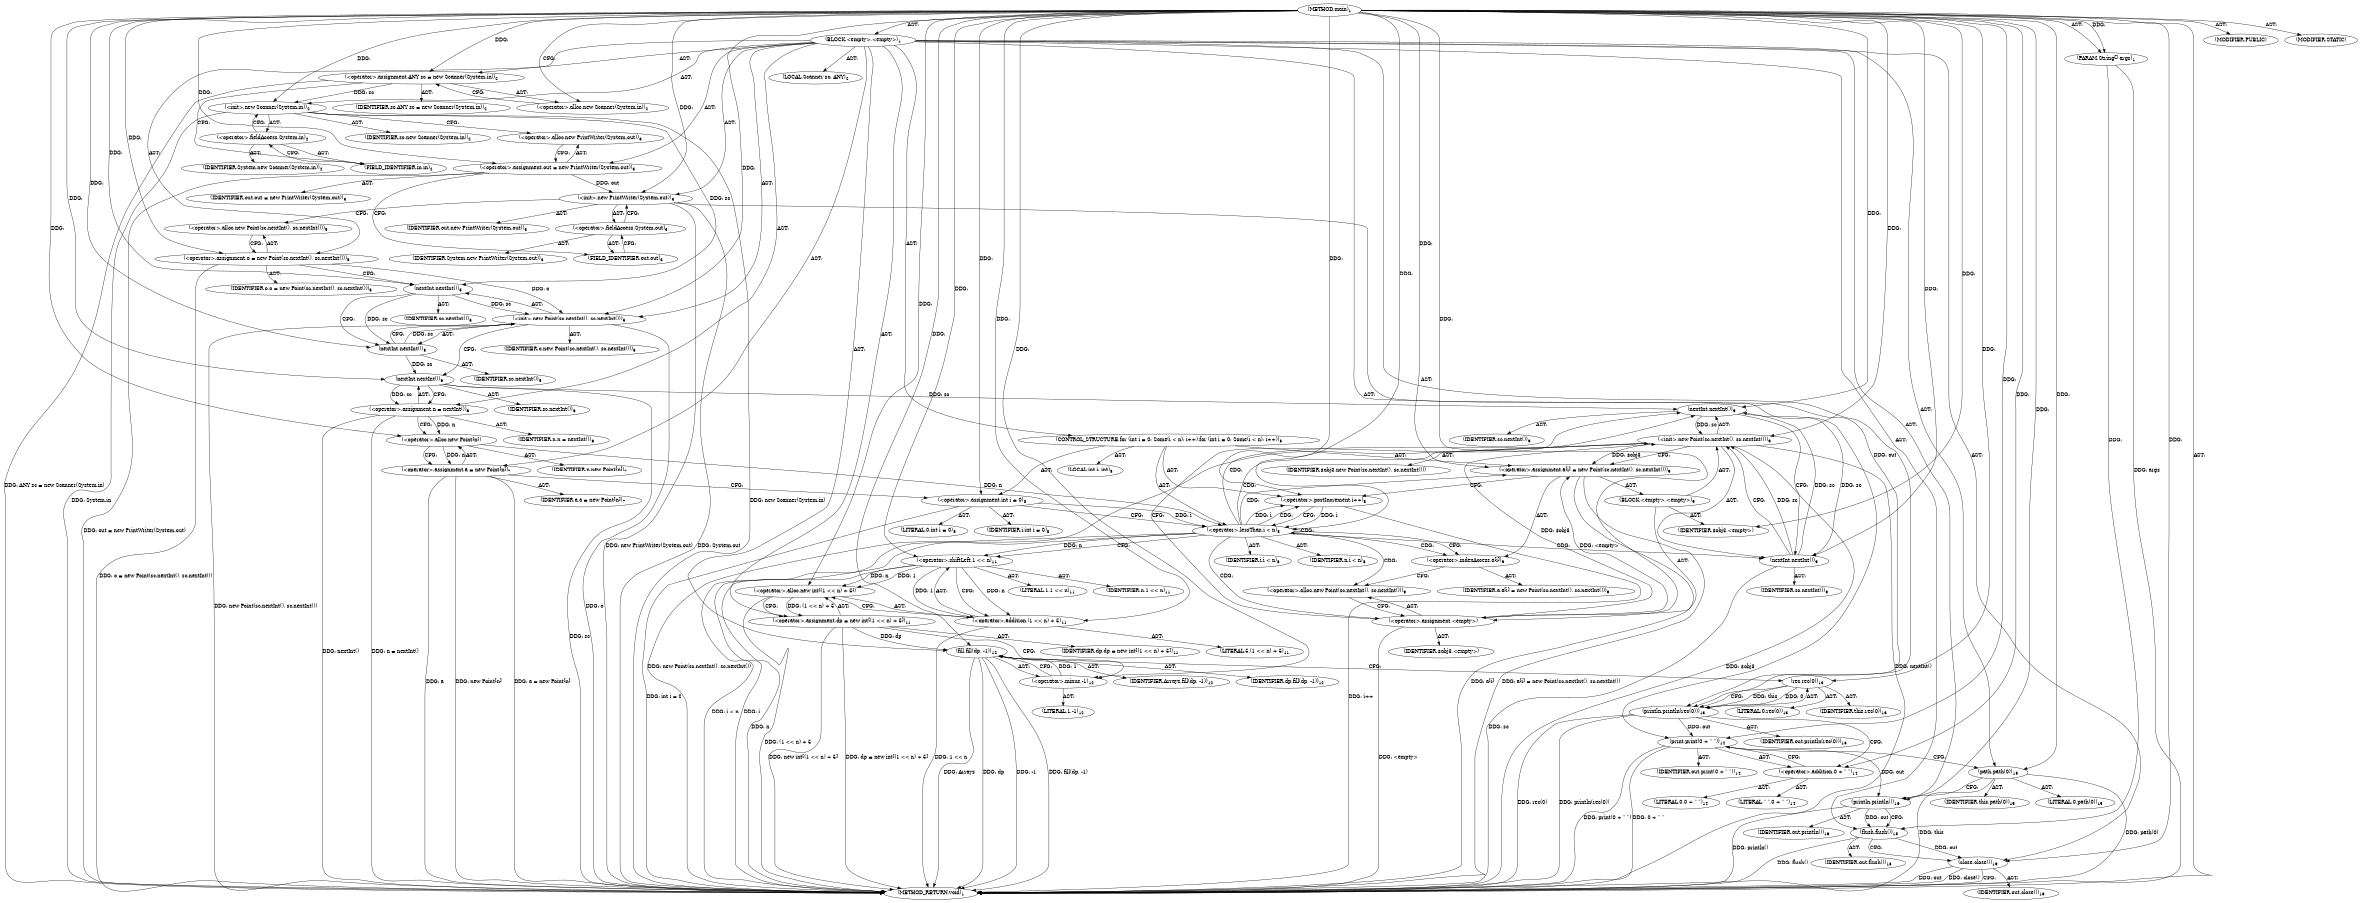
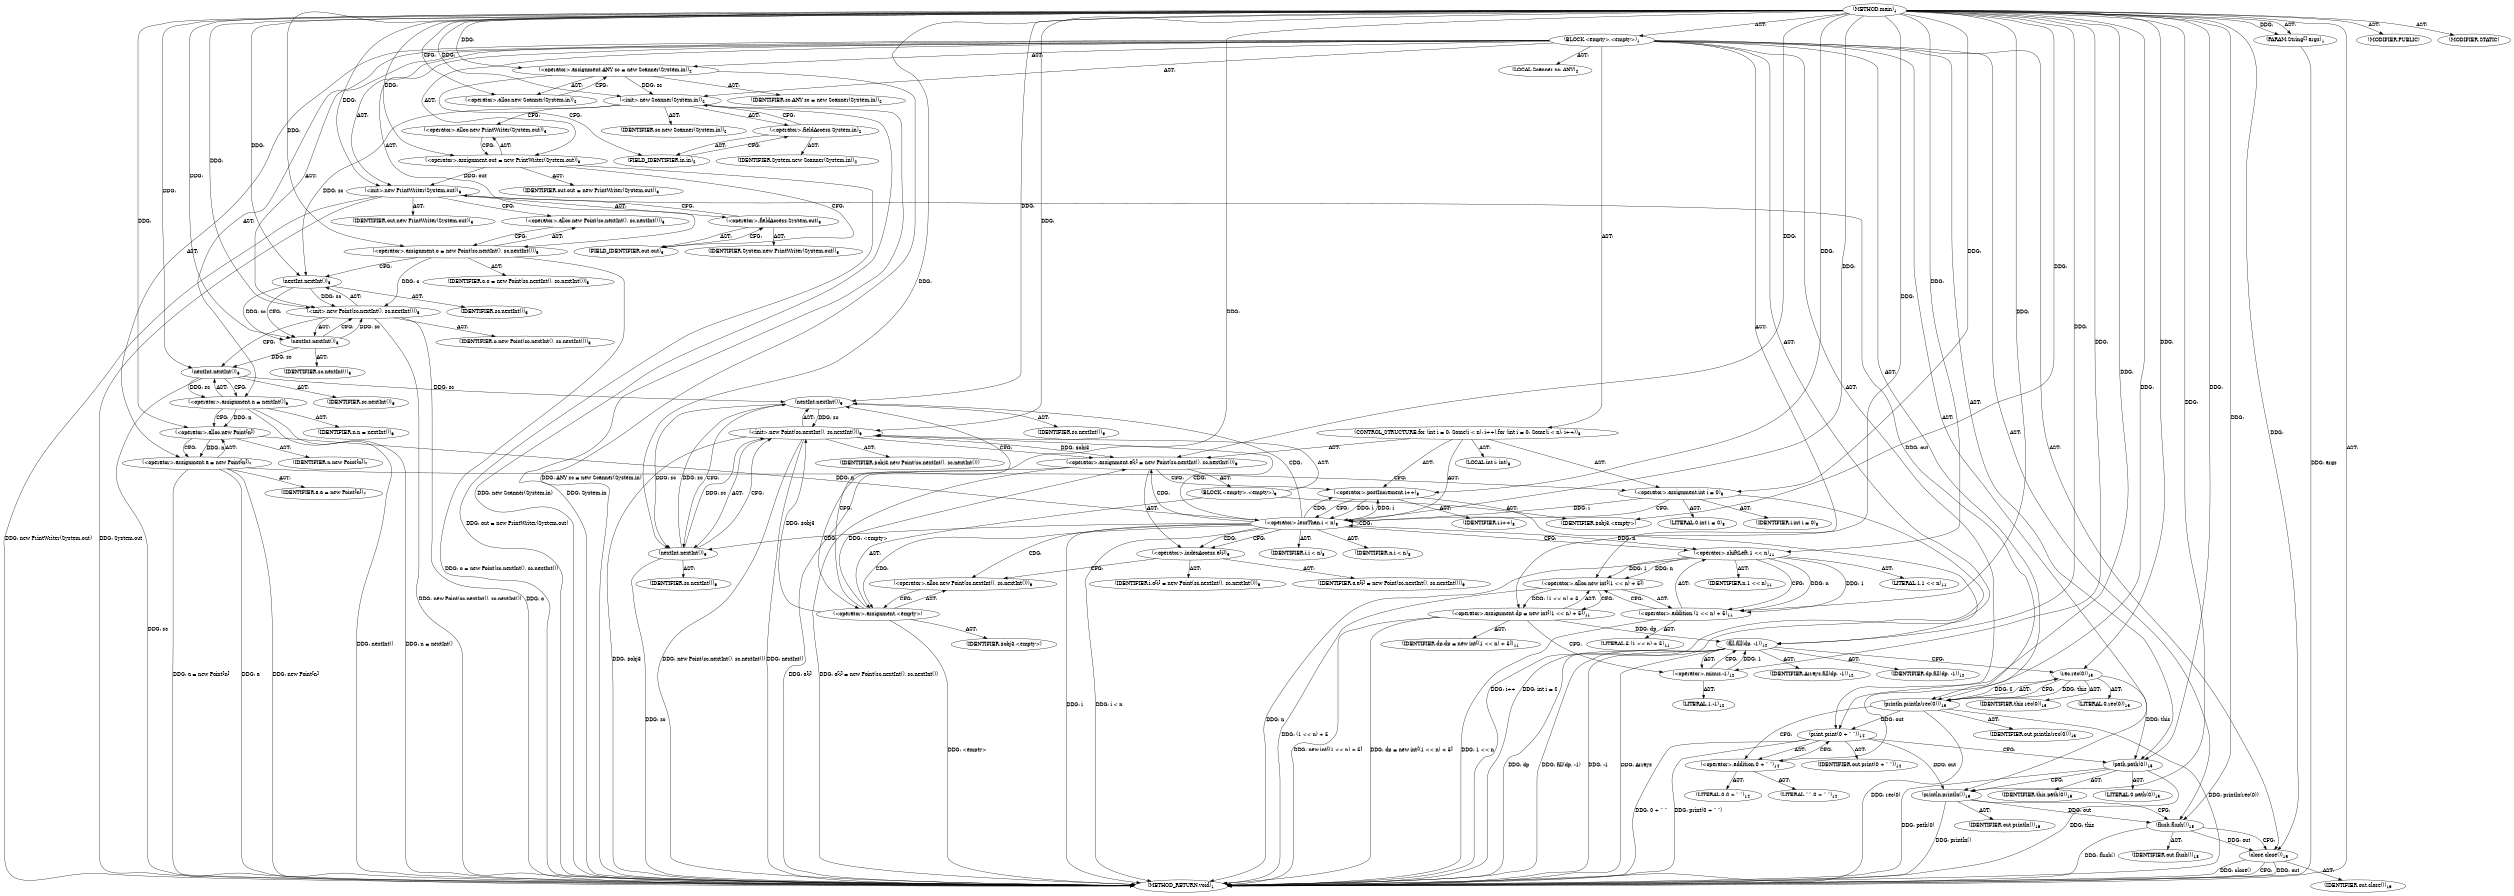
node "(IDENTIFIER,i,i++)": added
edge "(PARAM,String[] args)" -> "(flush,flush())": now "(METHOD,main)" -> "(flush,flush())"
node "(IDENTIFIER,i,a[i] = new Point(sc.nextInt(), sc.nextInt()))": added
edge "(rec,rec(0))" -> "(path,path(0))": added, label "DDG: this"
